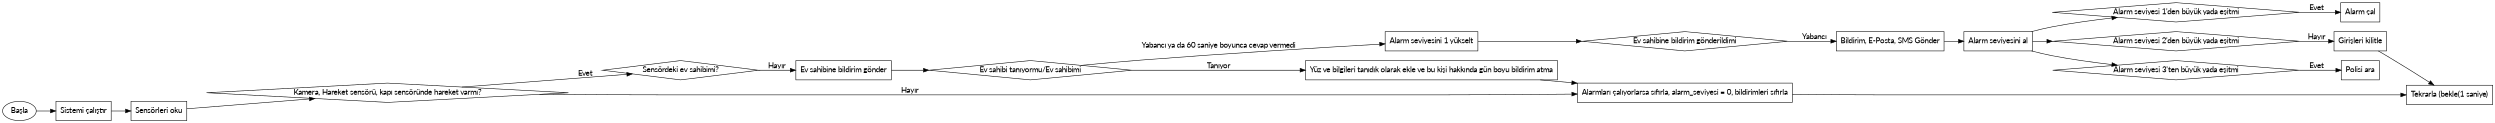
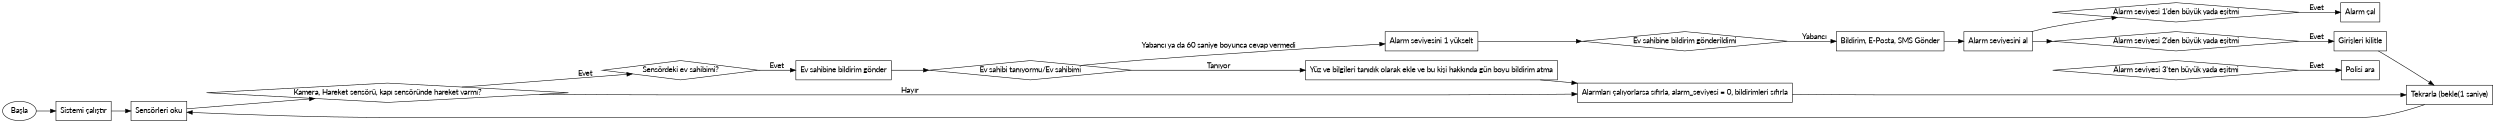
edge "Alarm seviyesi 2'den büyük yada eşitmi" -> "Girişleri kilitle": label "Hayır" -> "Evet"
edge "Alarm seviyesini al" -> "Alarm seviyesi 3'ten büyük yada eşitmi": removed
edge "Sensördeki ev sahibimi?" -> "Ev sahibine bildirim gönder": label "Hayır" -> "Evet"
edge "Tekrarla (bekle(1 saniye)" -> "Sensörleri oku": added
